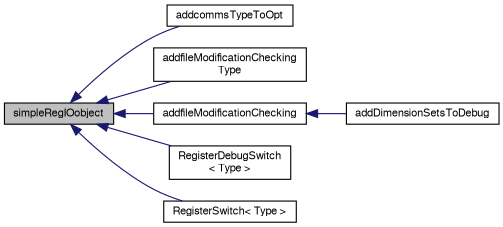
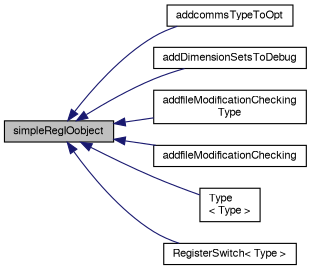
edge "addDimensionSetsToDebug" -> "addfileModificationChecking": now "addDimensionSetsToDebug" -> "simpleRegIOobject"
node "RegisterDebugSwitch < Type >": label "RegisterDebugSwitch < Type >" -> "Type < Type >"
